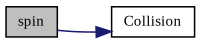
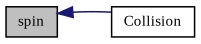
edge "spin" -> "Collision": reversed
